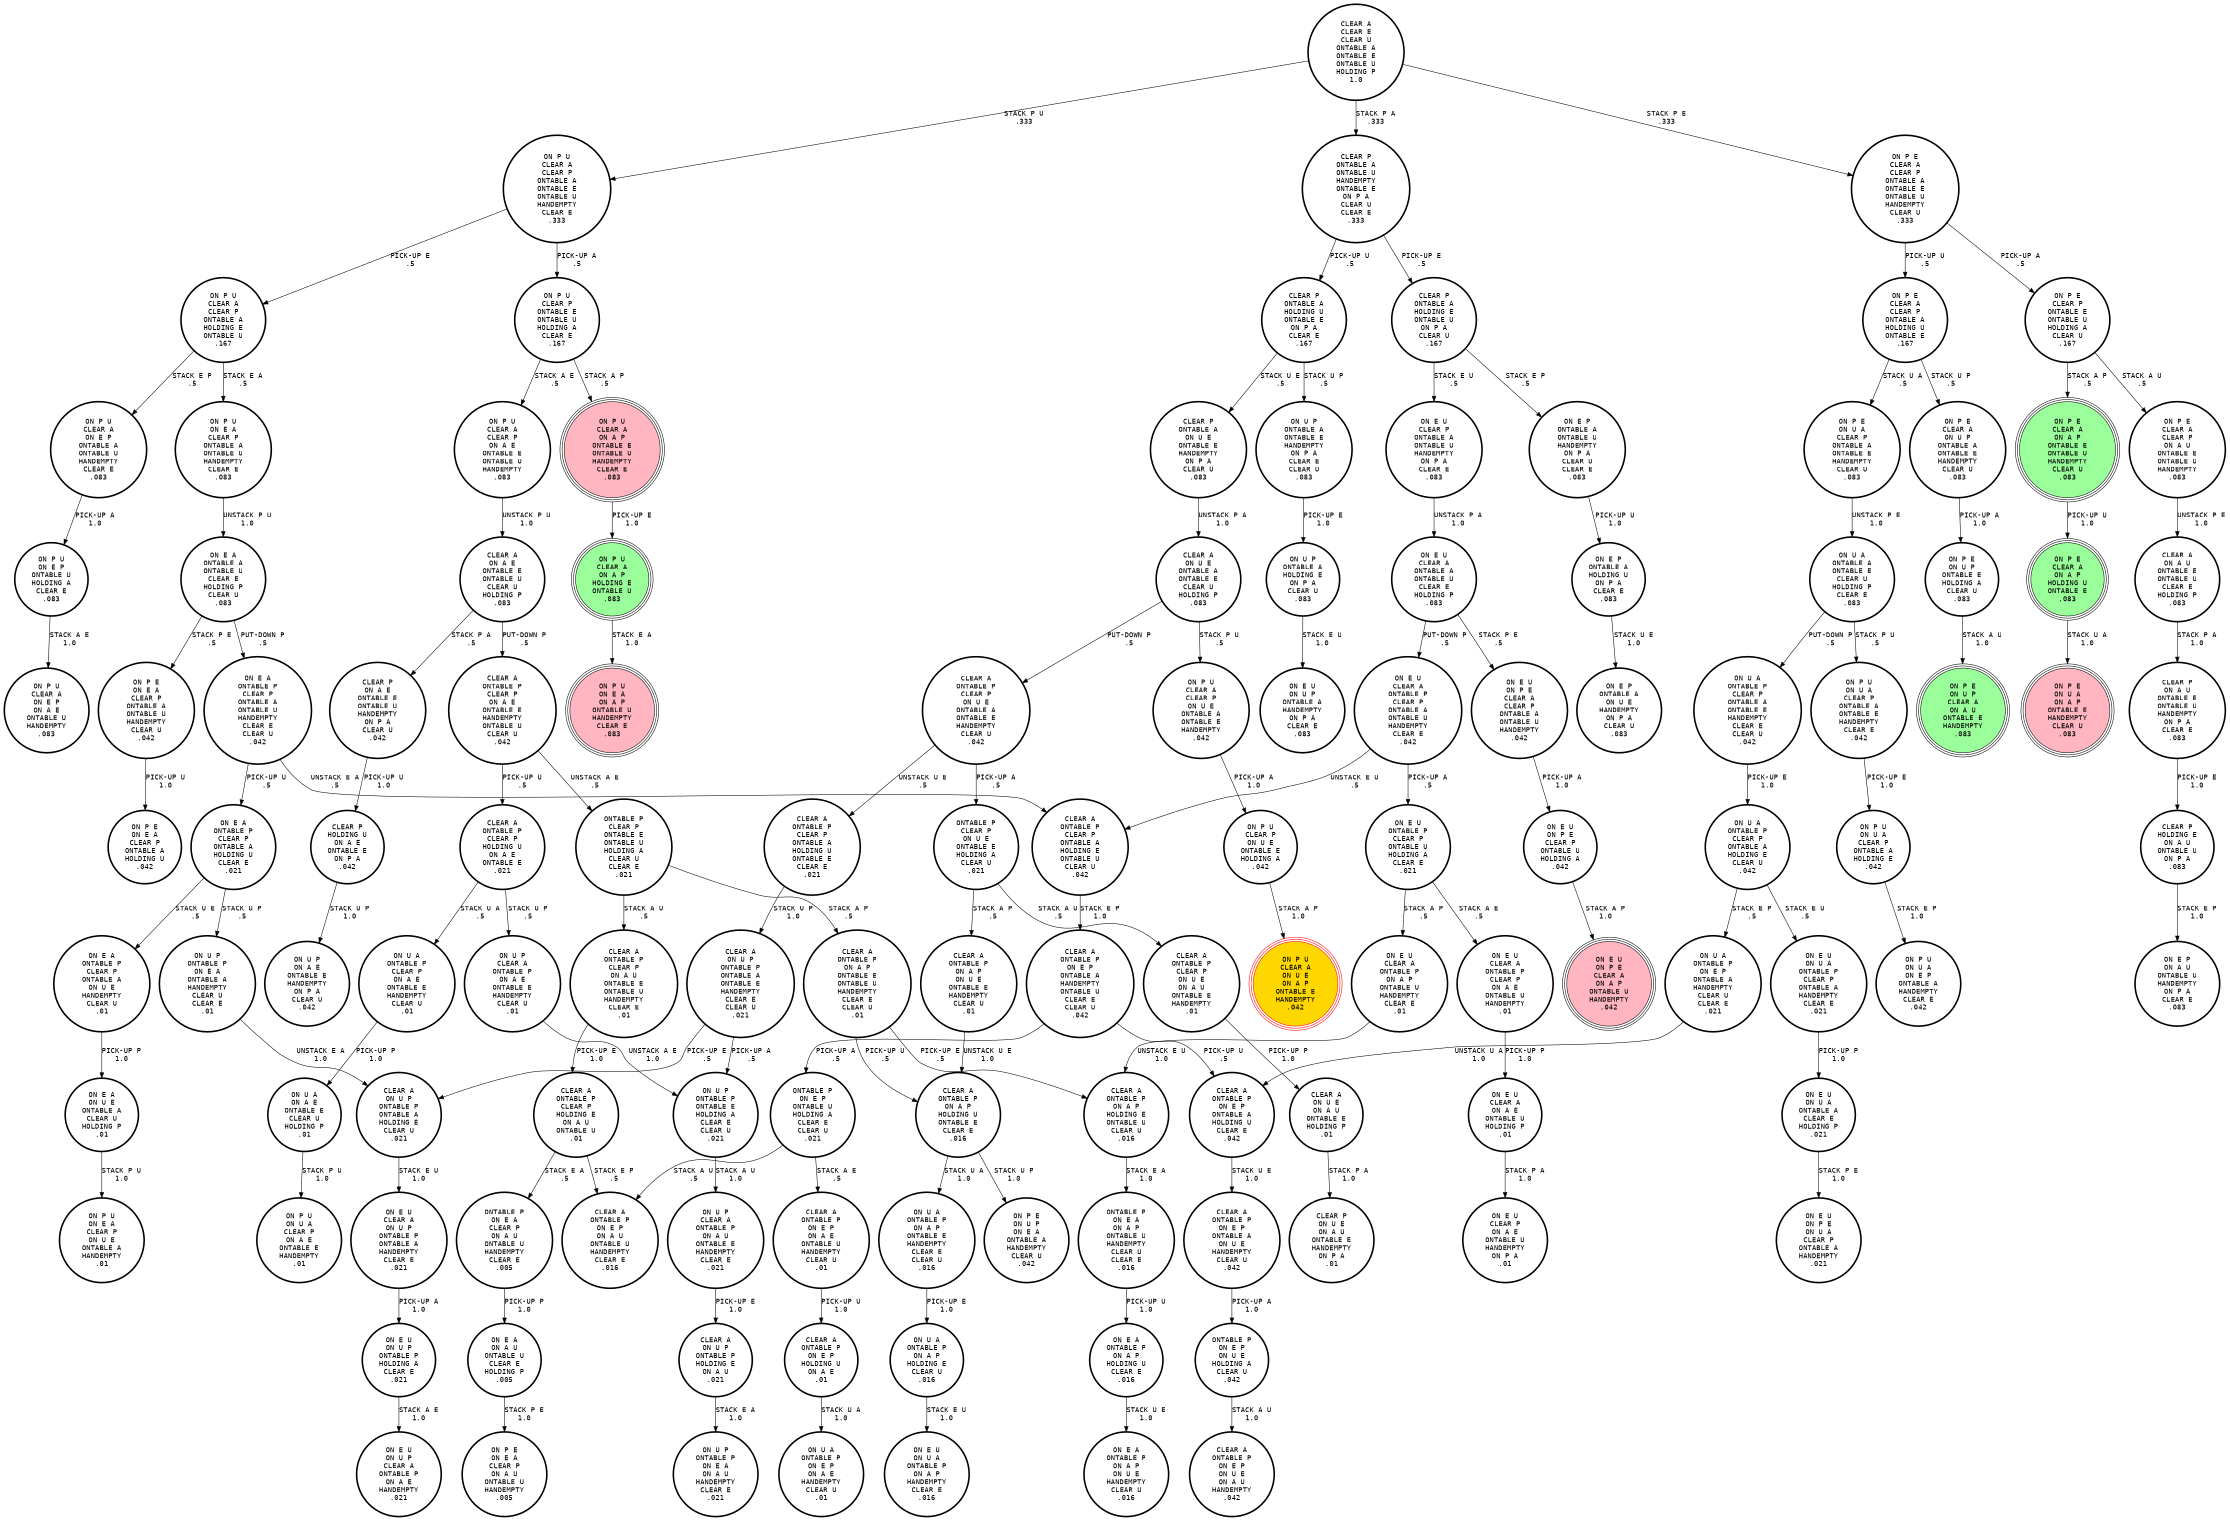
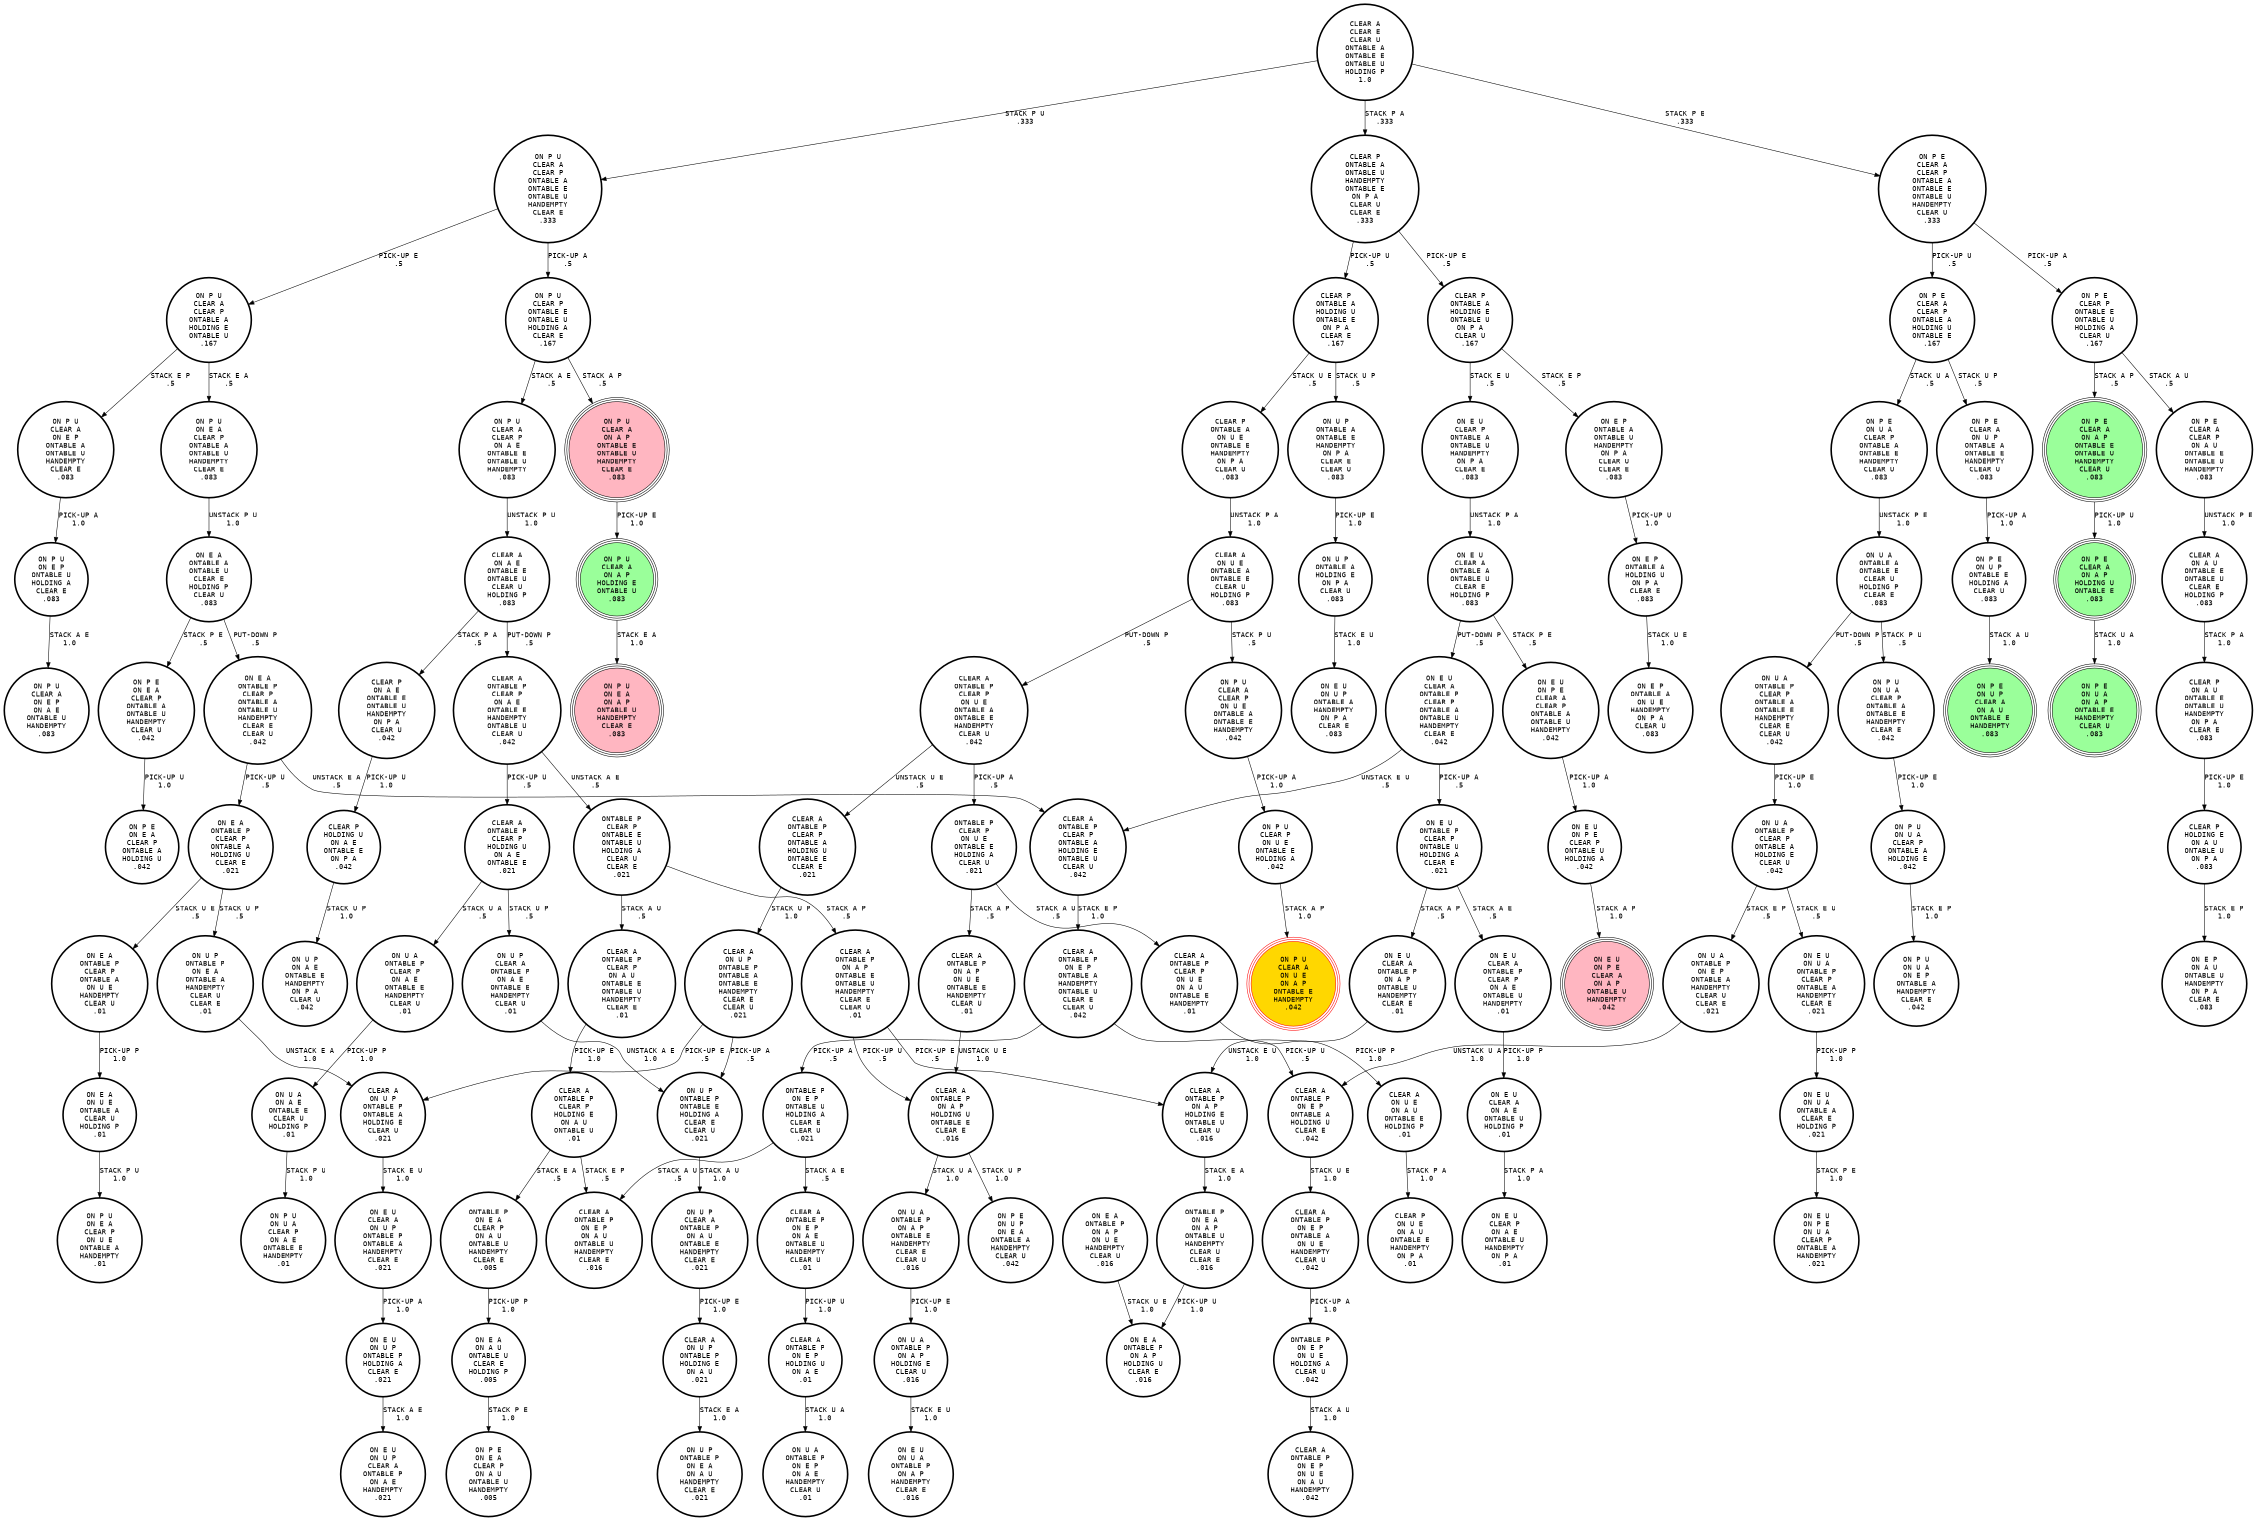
node "ON P E ON U A ON A P ONTABLE E HANDEMPTY CLEAR U .083": fillcolor lightpink -> palegreen1
edge "ON E A ONTABLE P ON A P HOLDING U CLEAR E .016" -> "ON E A ONTABLE P ON A P ON U E HANDEMPTY CLEAR U .016": reversed
